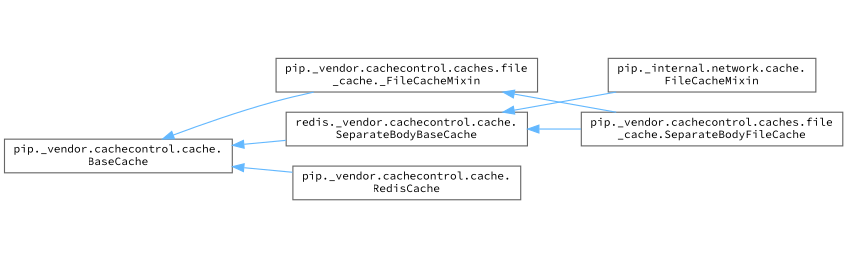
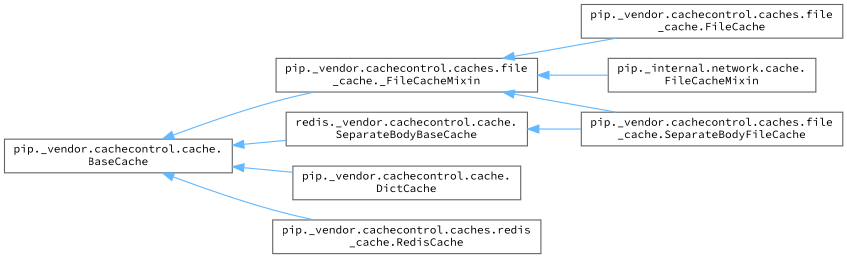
node "pip._vendor.cachecontrol.caches.file _cache.FileCache": added
edge "pip._internal.network.cache. FileCacheMixin" -> "redis._vendor.cachecontrol.cache. SeparateBodyBaseCache": now "pip._internal.network.cache. FileCacheMixin" -> "pip._vendor.cachecontrol.caches.file _cache._FileCacheMixin"
node "pip._vendor.cachecontrol.cache. RedisCache": label "pip._vendor.cachecontrol.cache. RedisCache" -> "pip._vendor.cachecontrol.cache. DictCache"
node "pip._vendor.cachecontrol.caches.redis _cache.RedisCache": added
